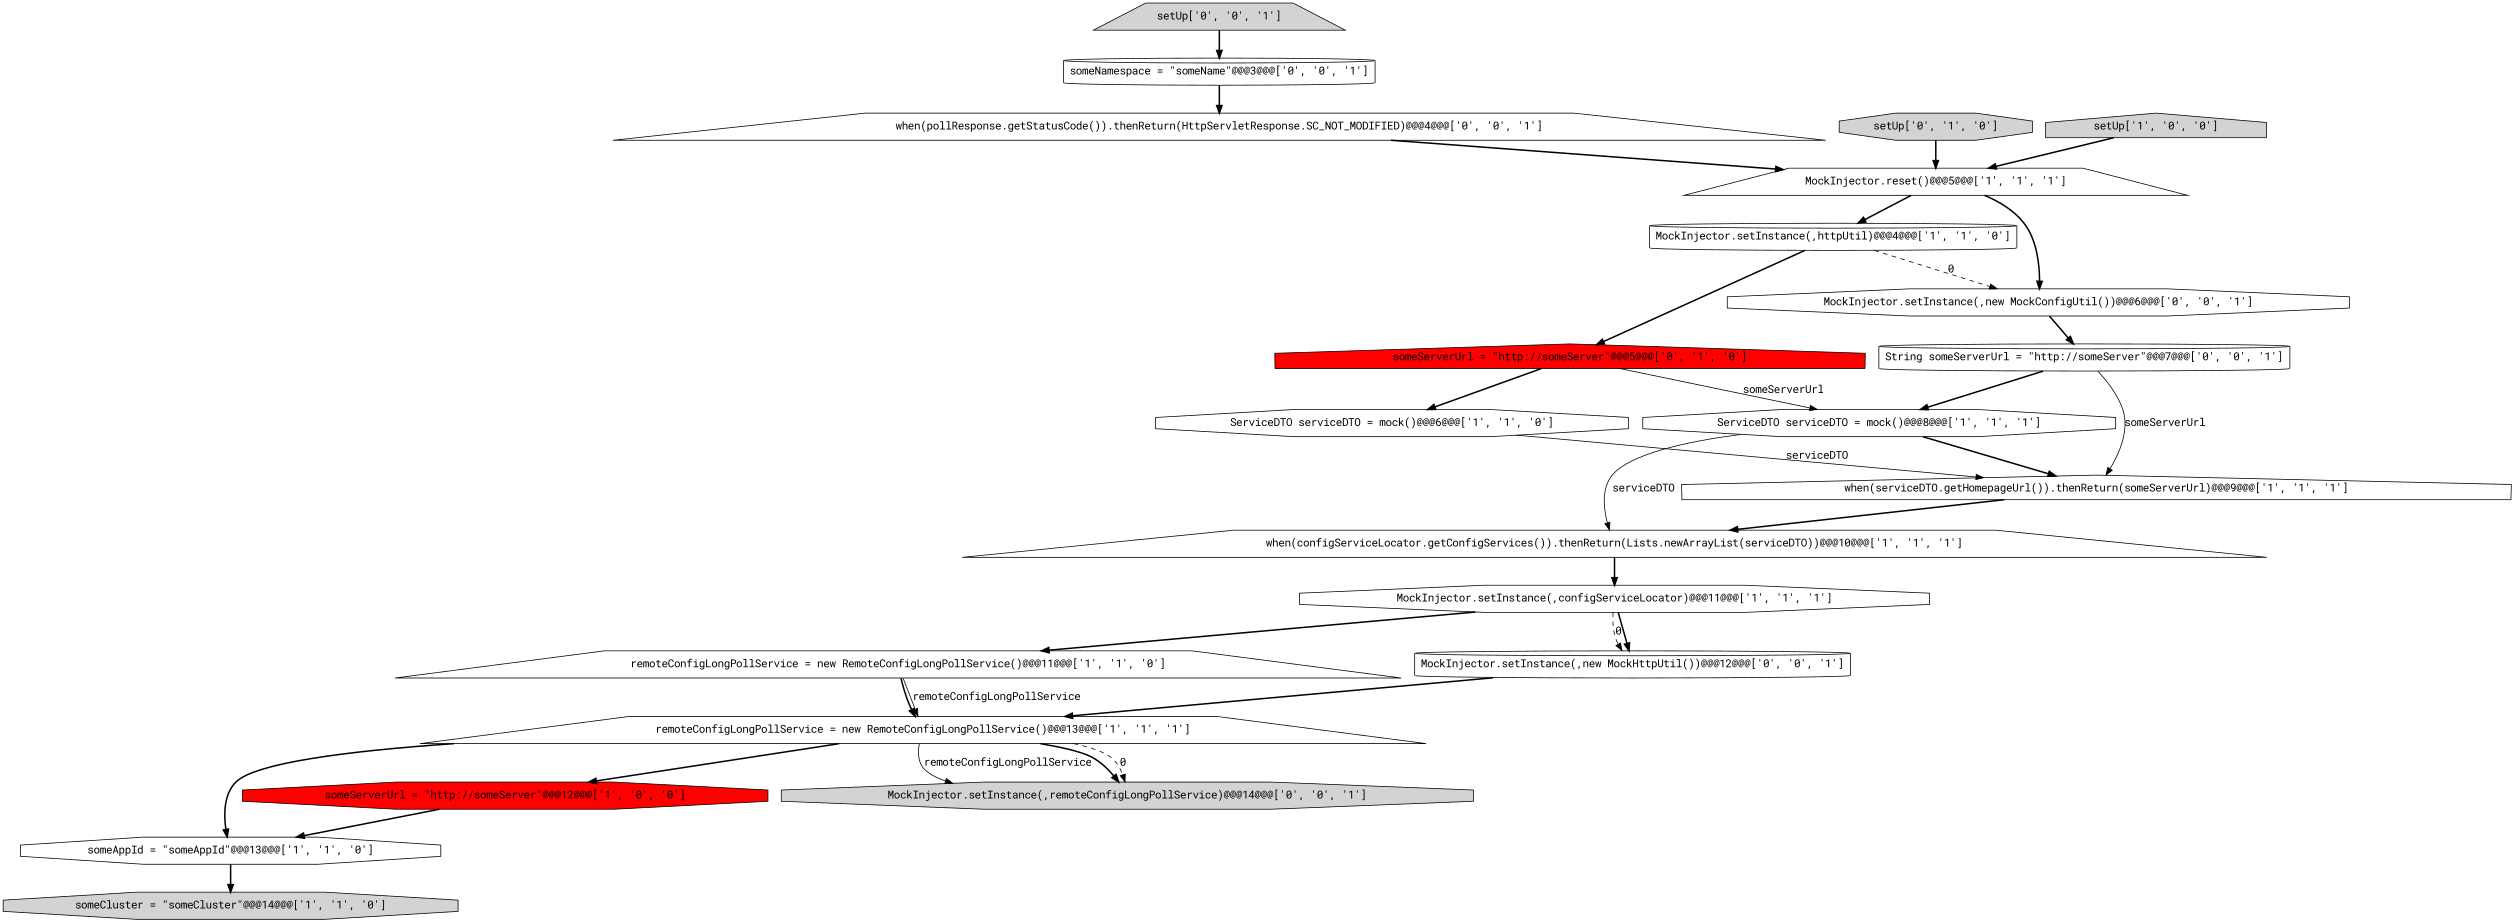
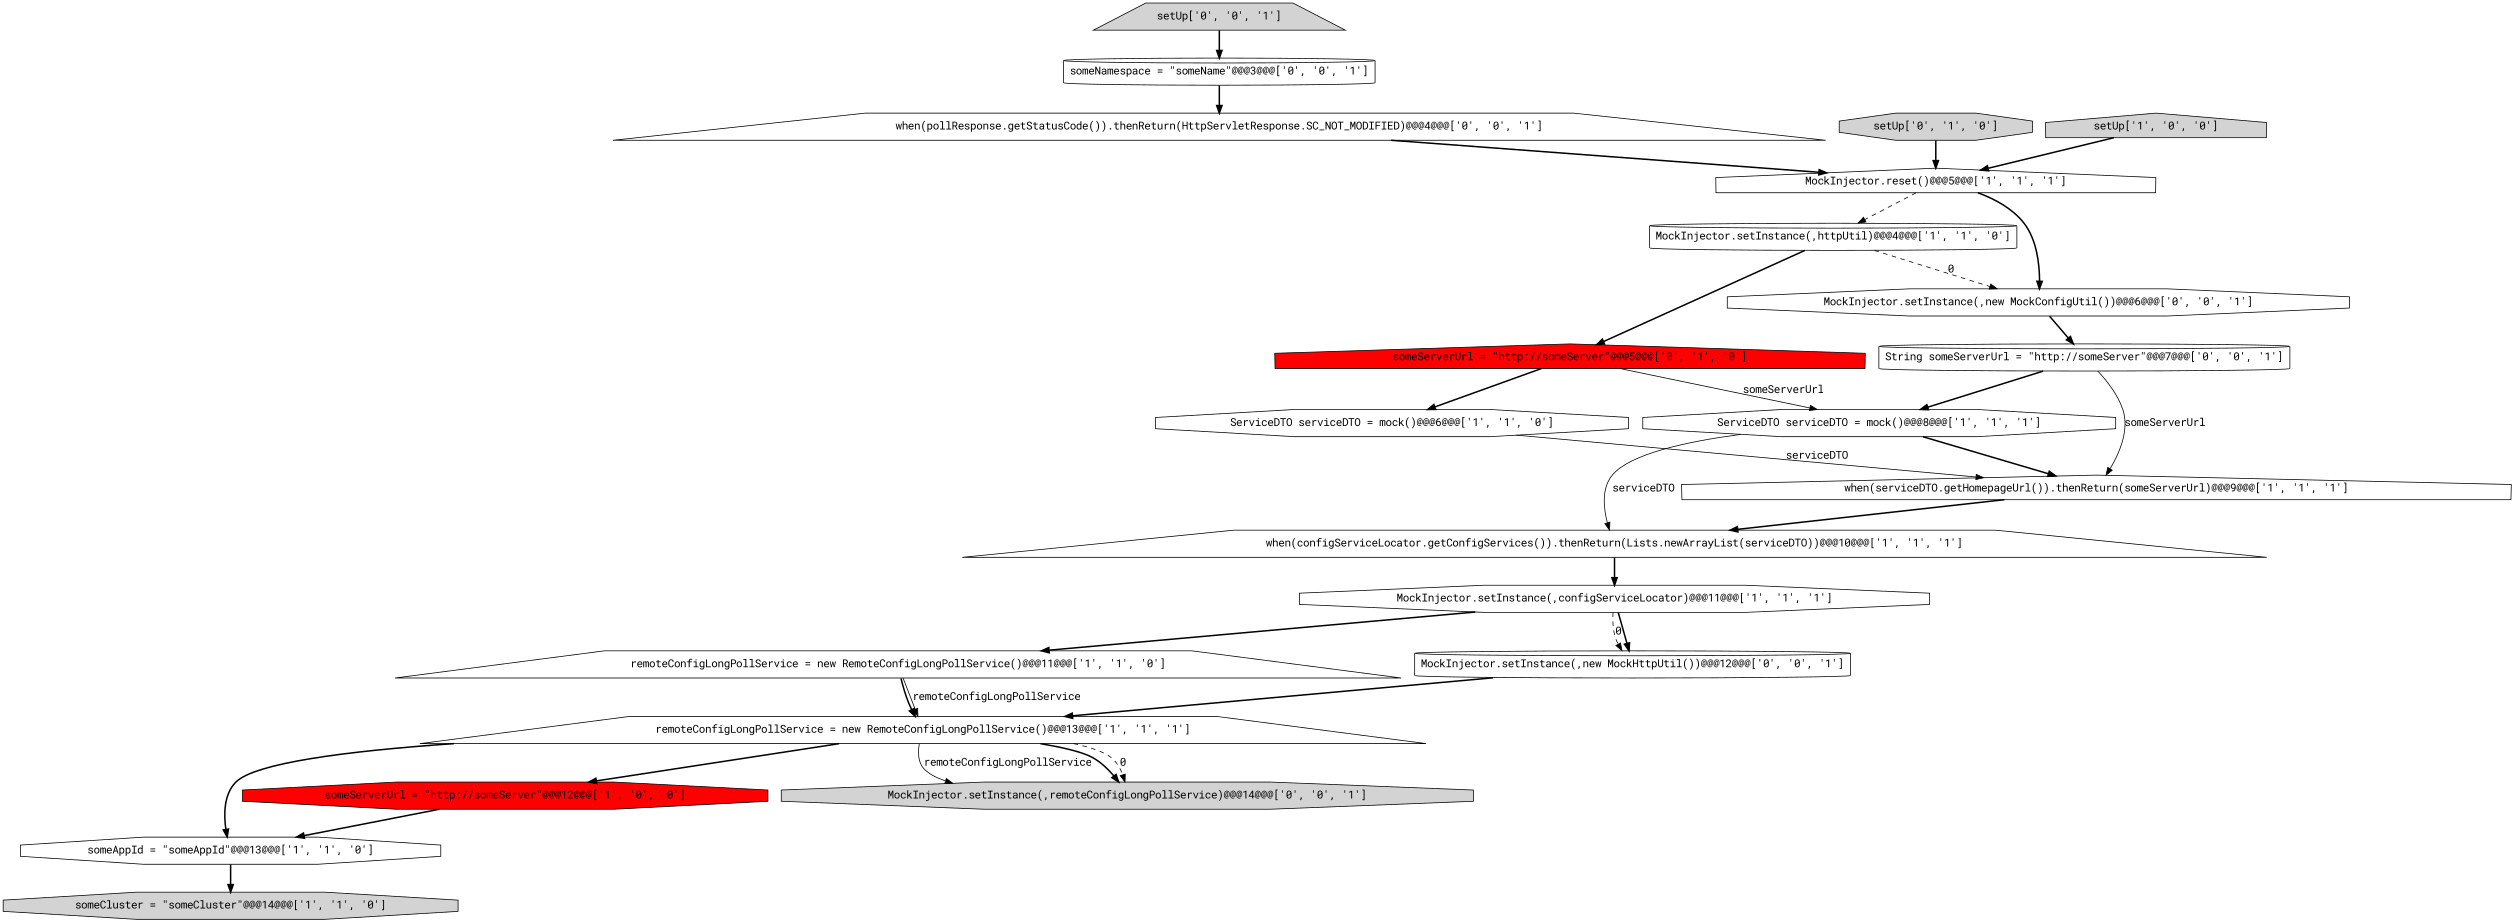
node "MockInjector.reset()@@@5@@@['1', '1', '1']": shape trapezium -> house
edge "MockInjector.reset()@@@5@@@['1', '1', '1']" -> "MockInjector.setInstance(,httpUtil)@@@4@@@['1', '1', '0']": style bold -> dashed
